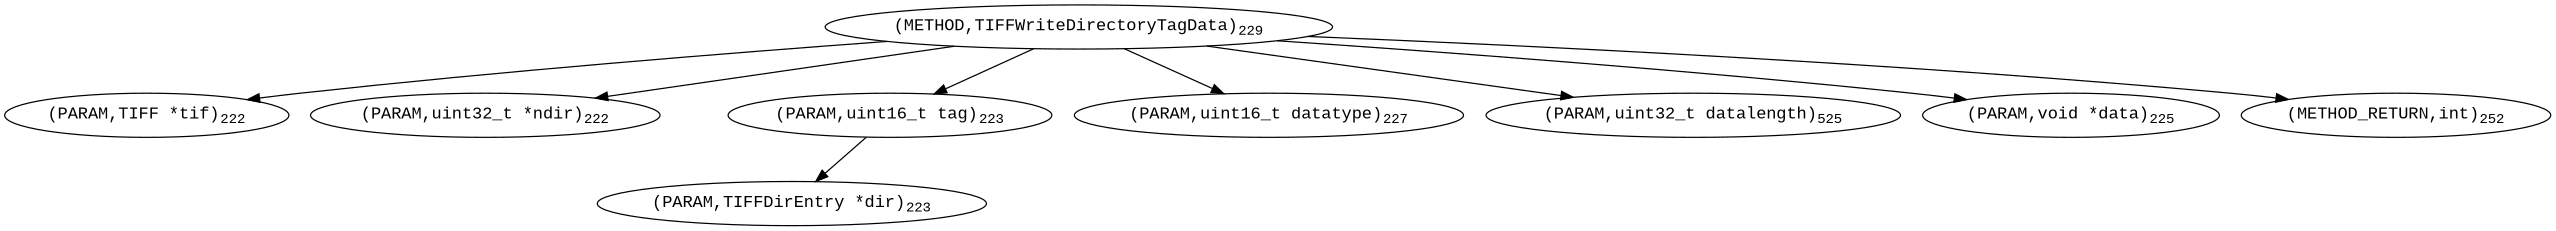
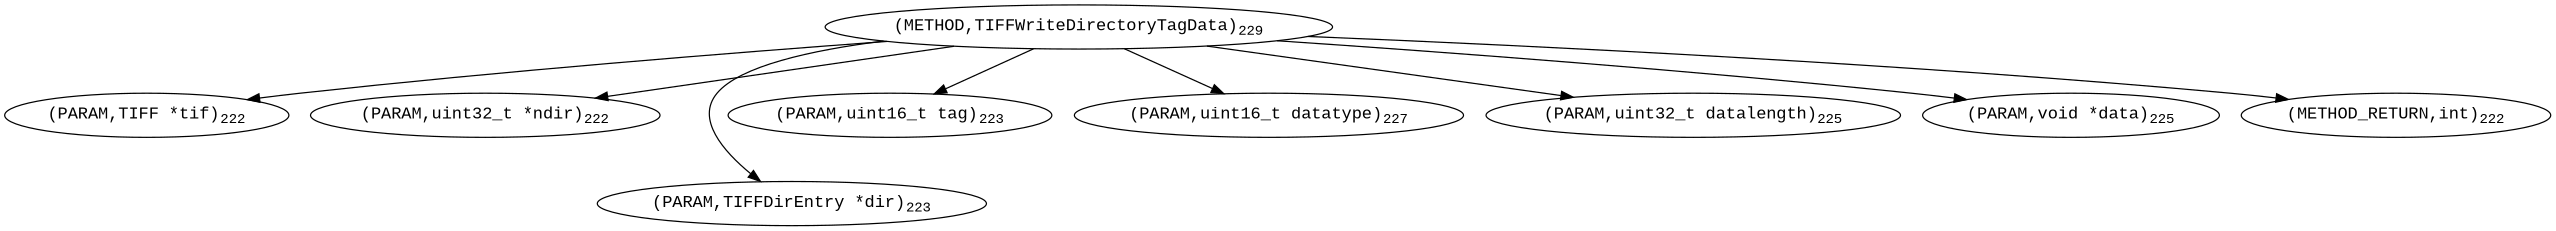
node "(PARAM,uint32_t datalength)": text "525" -> "225"
node "(METHOD_RETURN,int)": text "252" -> "222"
edge "(PARAM,uint16_t tag)" -> "(PARAM,TIFFDirEntry *dir)": now "(METHOD,TIFFWriteDirectoryTagData)" -> "(PARAM,TIFFDirEntry *dir)"
